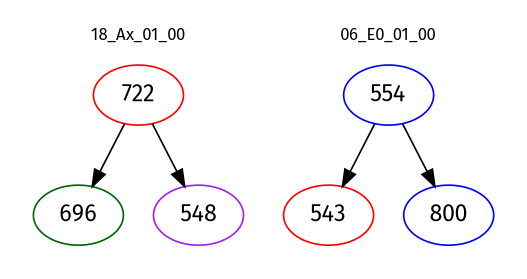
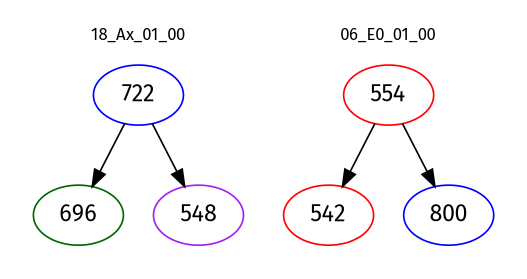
node "722": color red -> blue
node "554": color blue -> red
node "543": label "543" -> "542"
